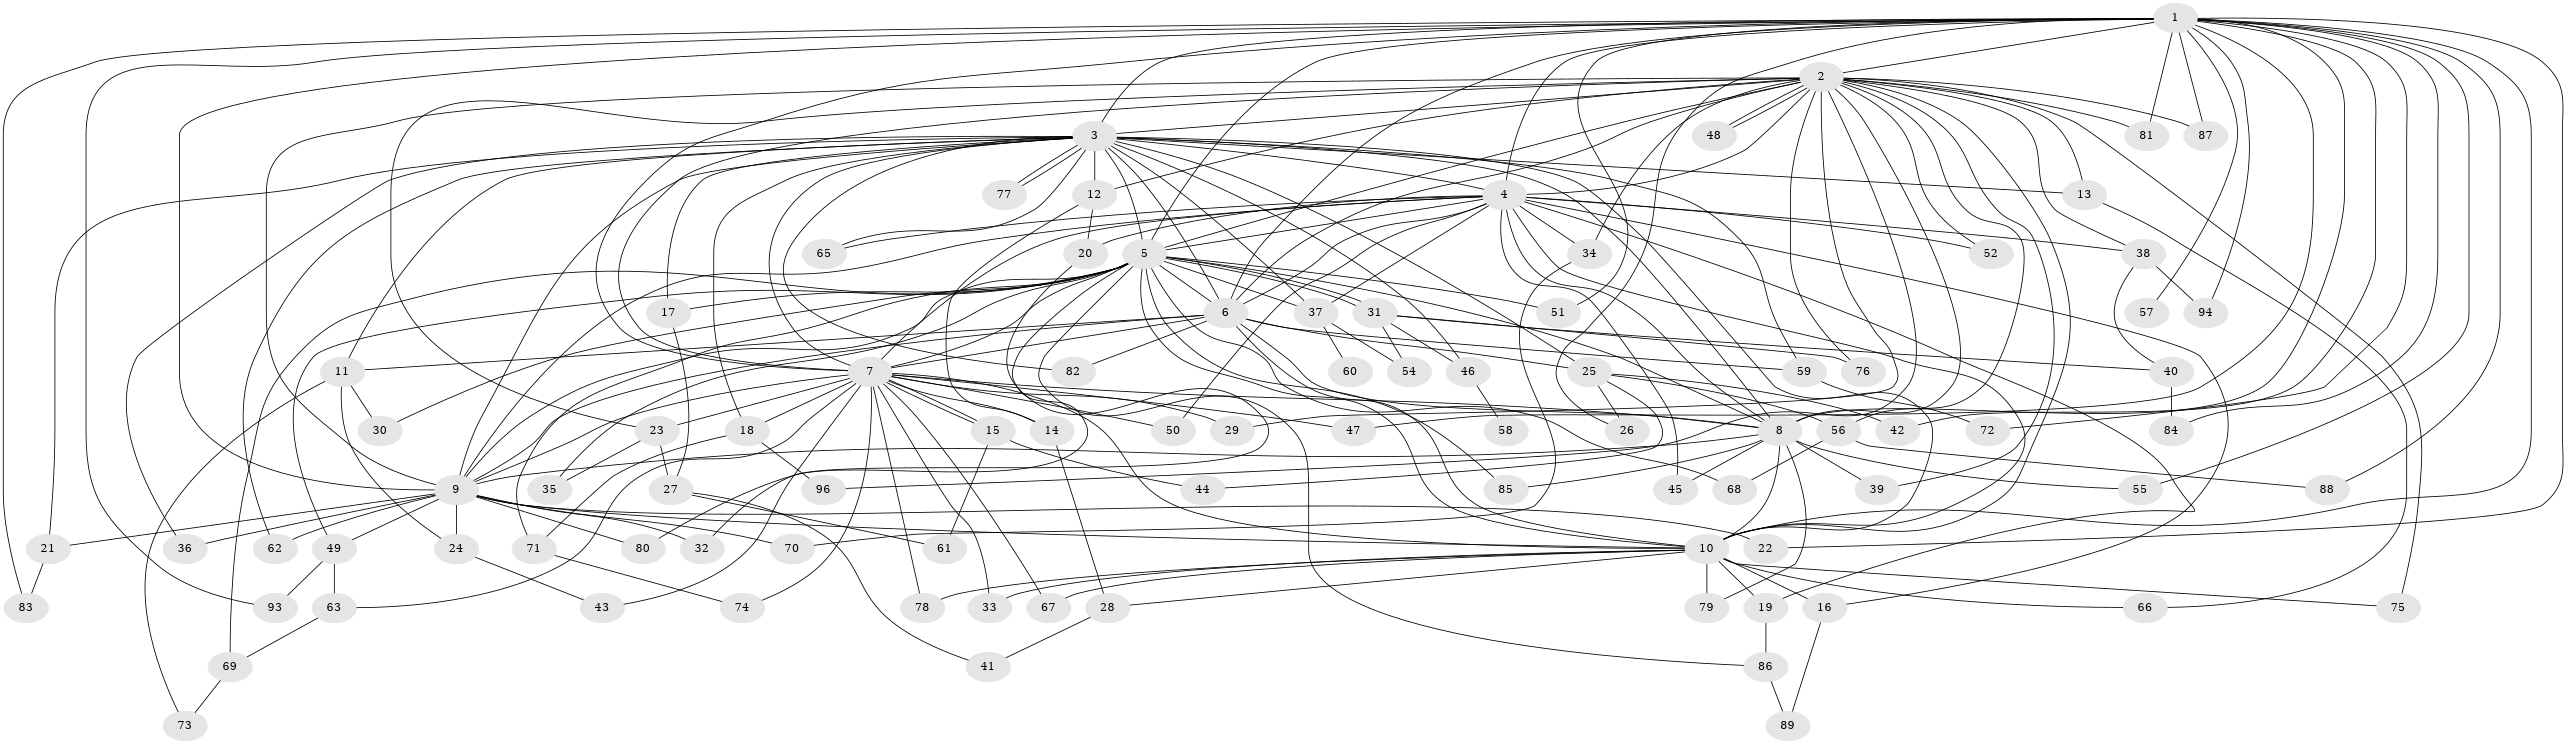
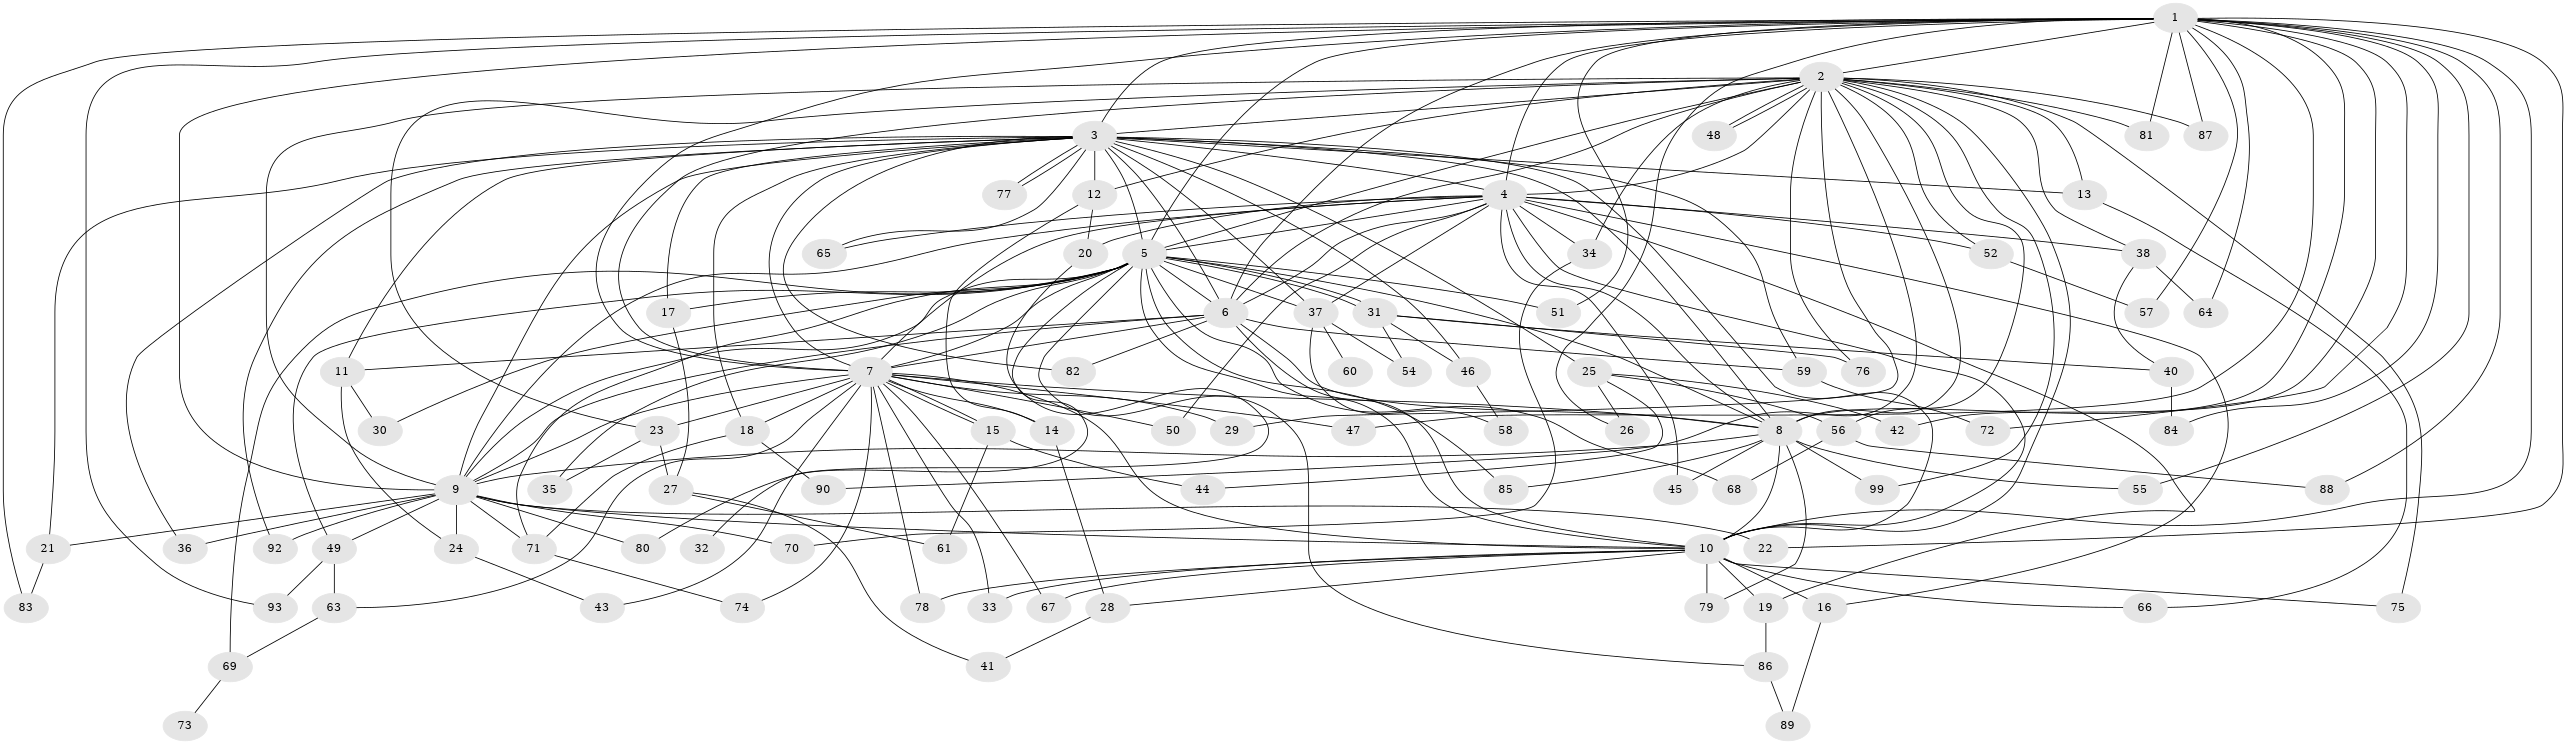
edge "52" -- "57": added
node "94": label "94" -> "64"
edge "6" -- "25": removed
edge "37" -- "58": added
node "96": label "96" -> "90"
node "39": label "39" -> "99"
edge "11" -- "73": removed
edge "9" -- "32": now "9" -- "71"
node "62": label "62" -> "92"
